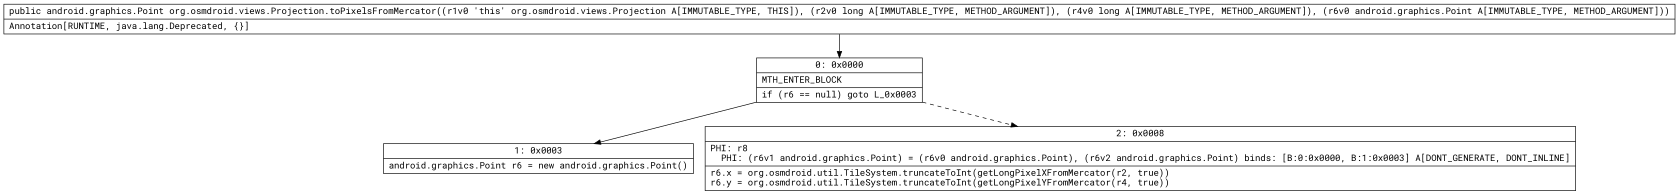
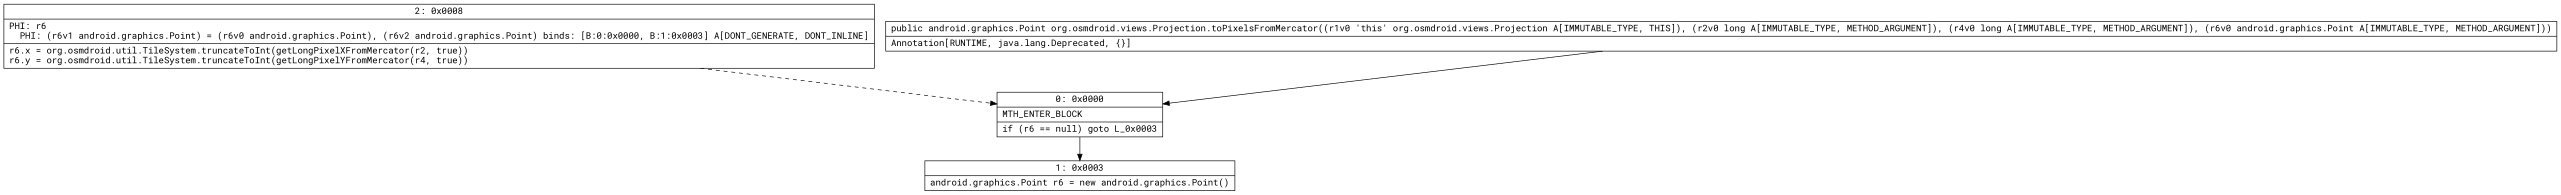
edge "0: 0x0000" -> "2: 0x0008": reversed
node "2: 0x0008": text "PHI: r8" -> "PHI: r6"
